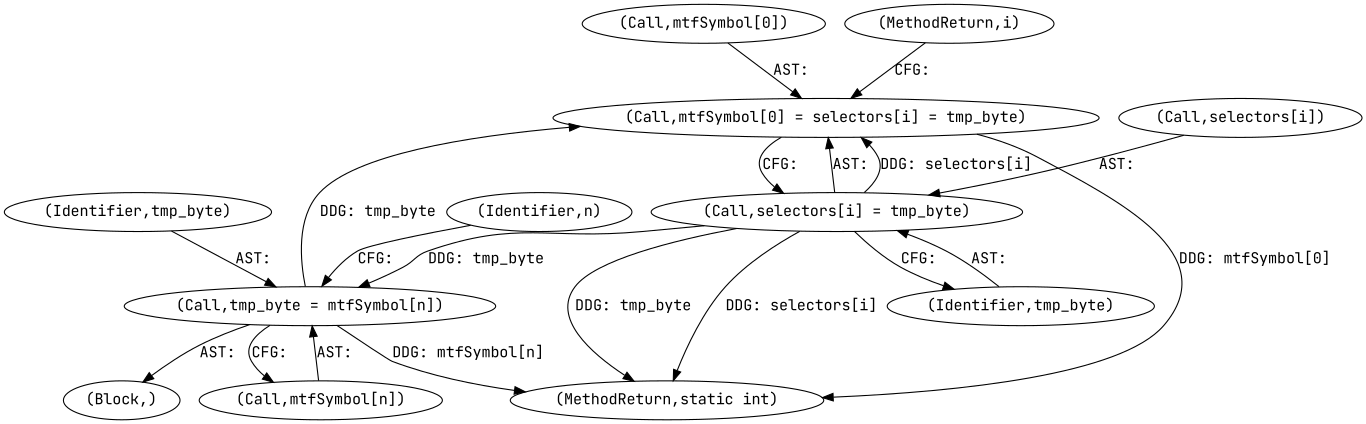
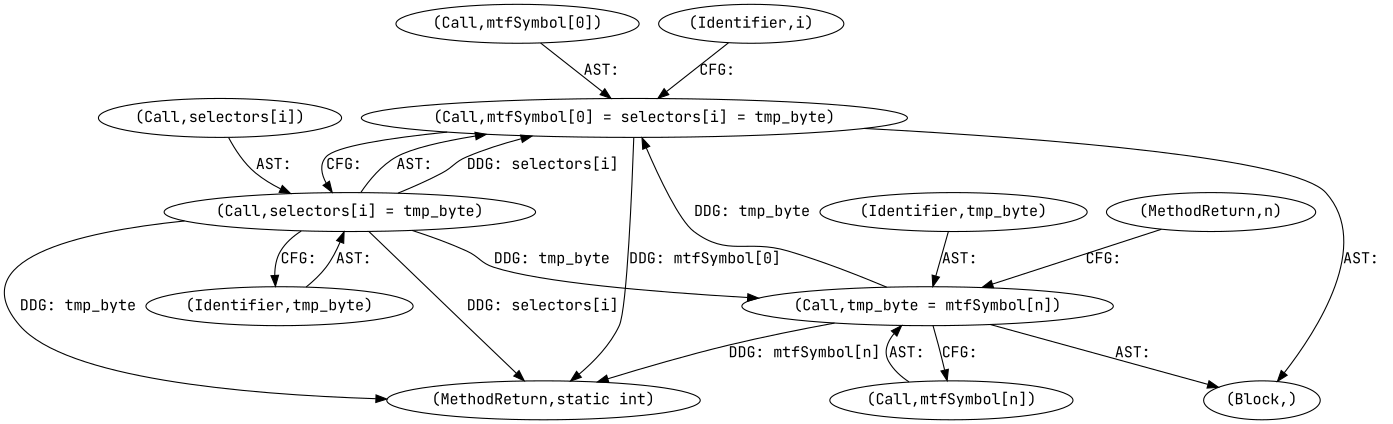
node "(MethodReturn,i)": label "(MethodReturn,i)" -> "(Identifier,i)"
edge "(Call,mtfSymbol[0] = selectors[i] = tmp_byte)" -> "(Block,)": added, label "AST:"
node "(Identifier,n)": label "(Identifier,n)" -> "(MethodReturn,n)"
